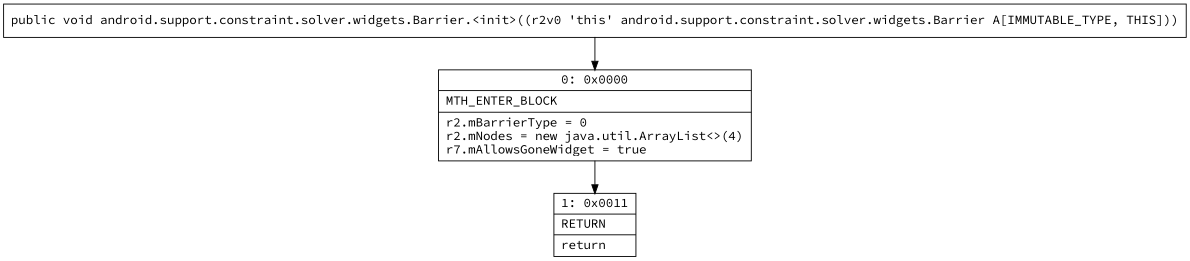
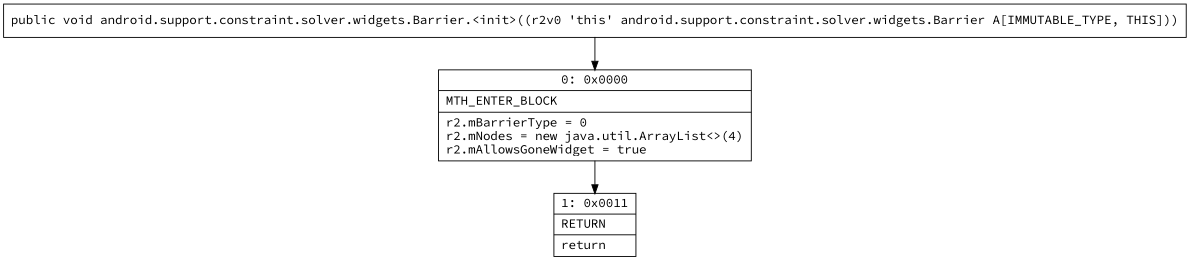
node "0: 0x0000": text "r7.mAllowsGoneWidget = true" -> "r2.mAllowsGoneWidget = true"
